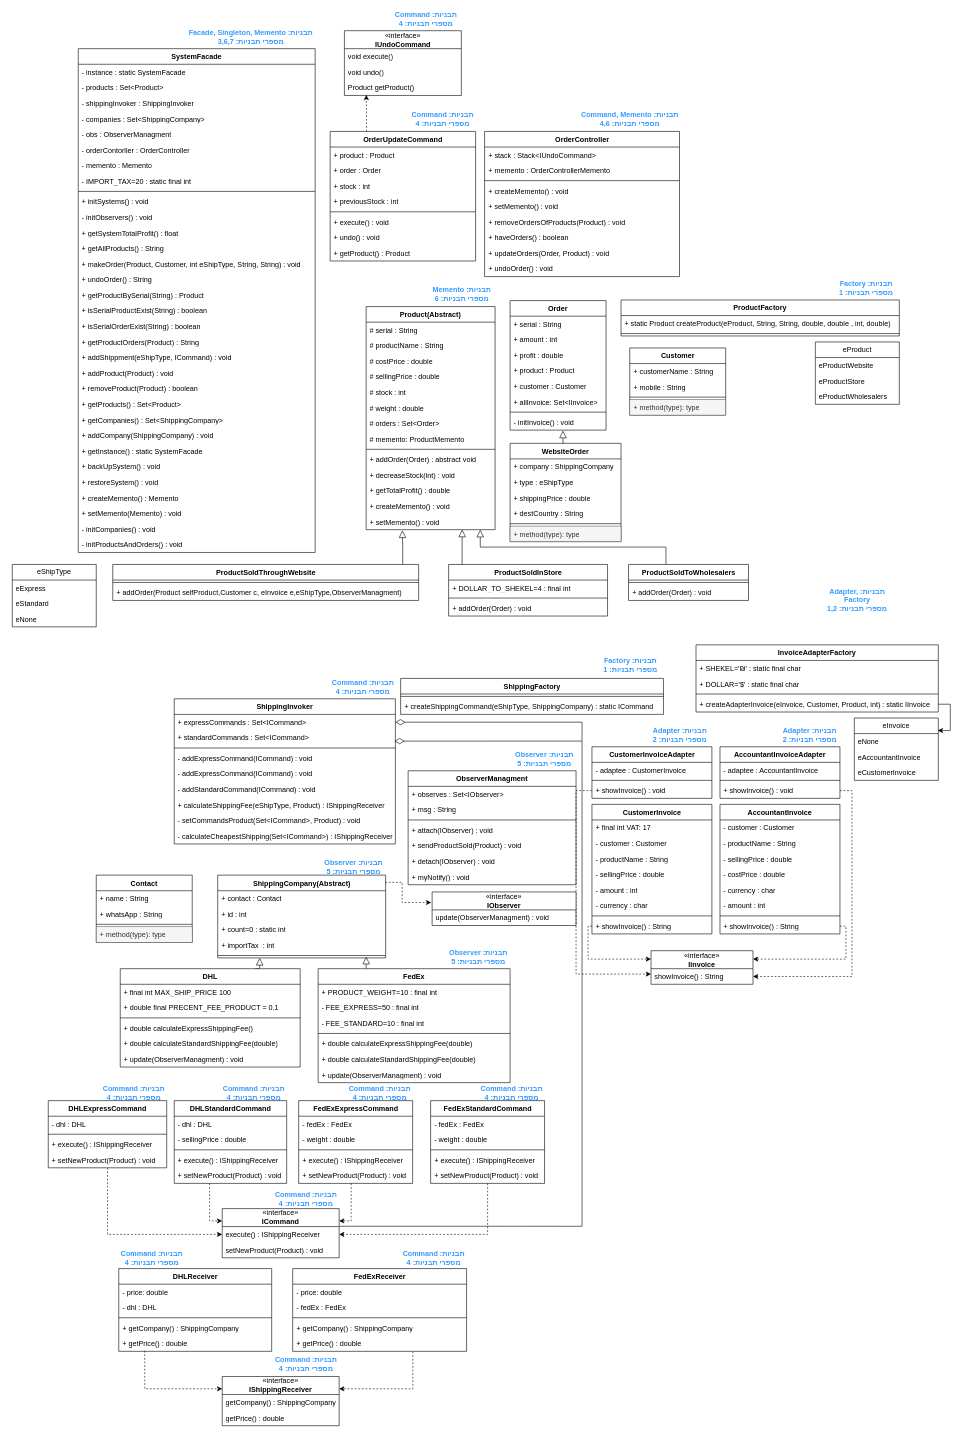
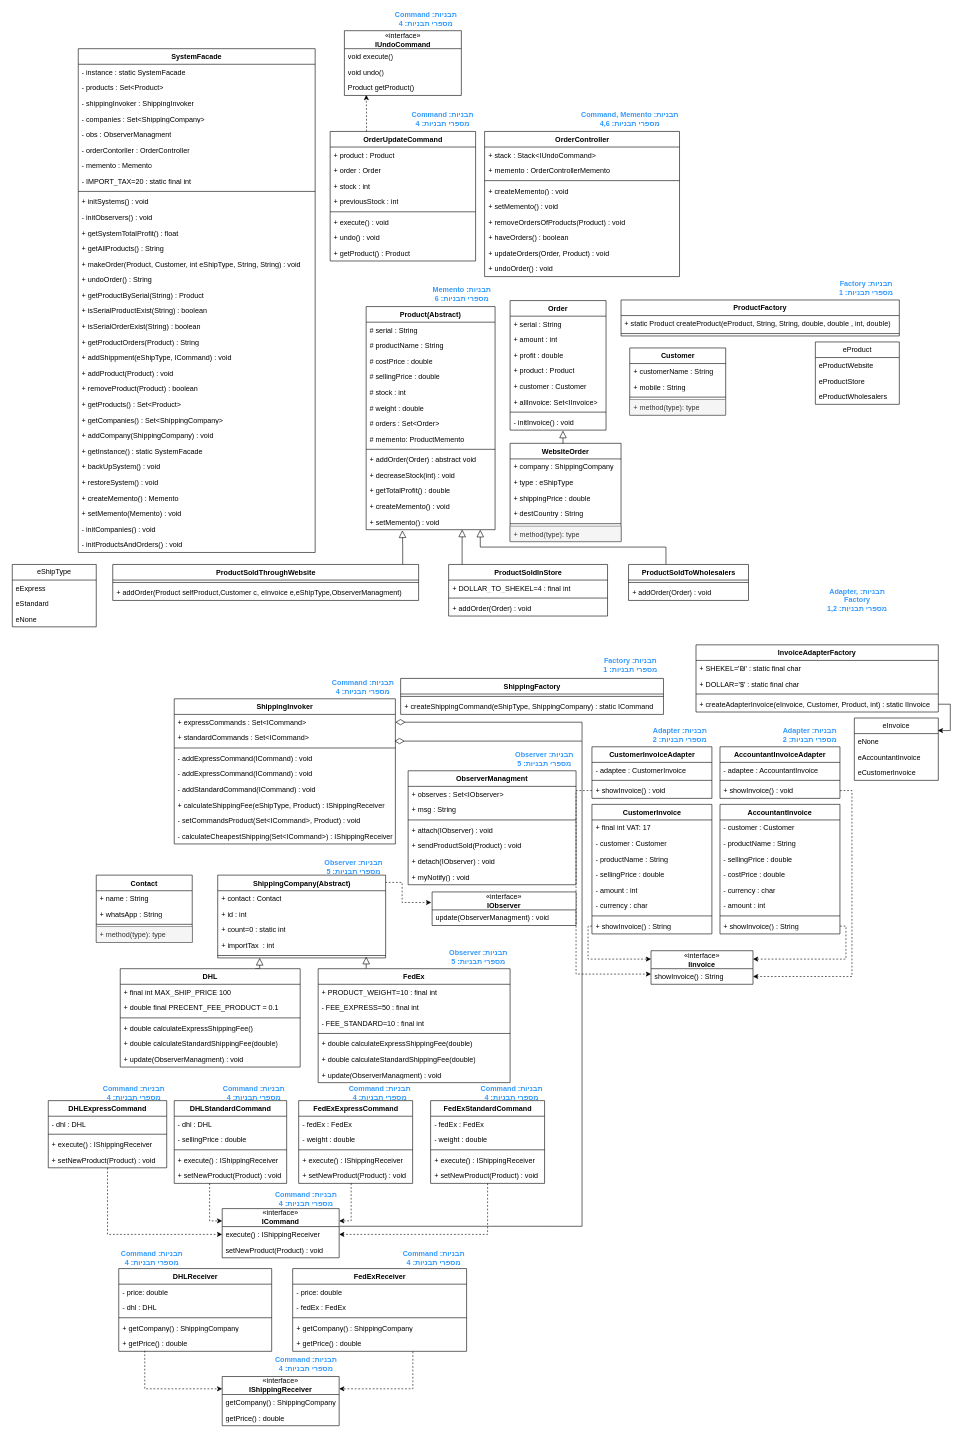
node "תבניות: Facade, Singleton, Memento מספרי תבניות: 3,6,7": removed
